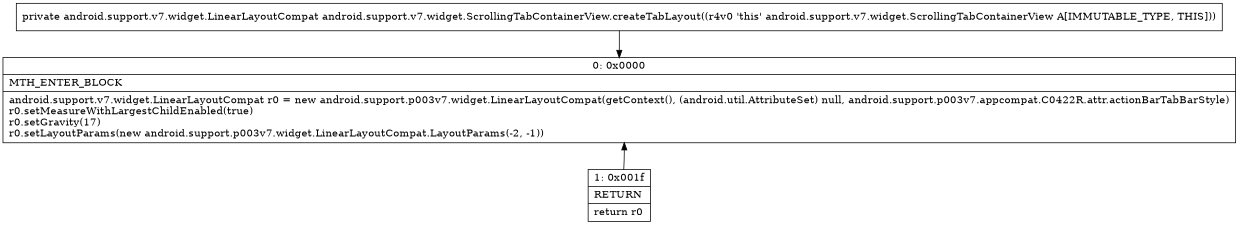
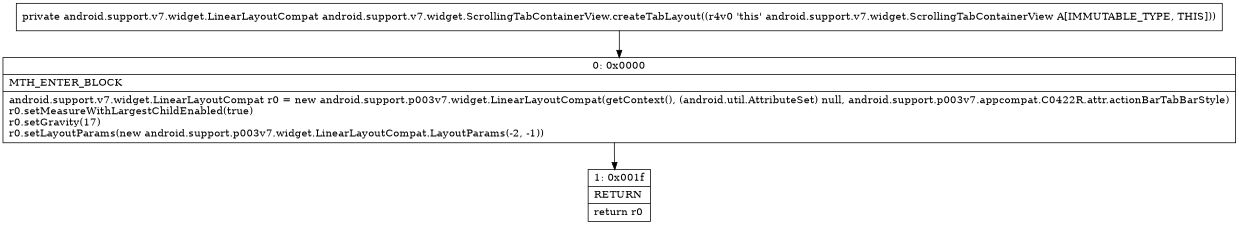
edge "1: 0x001f" -> "0: 0x0000": reversed
